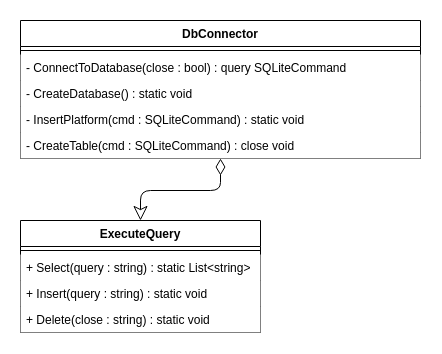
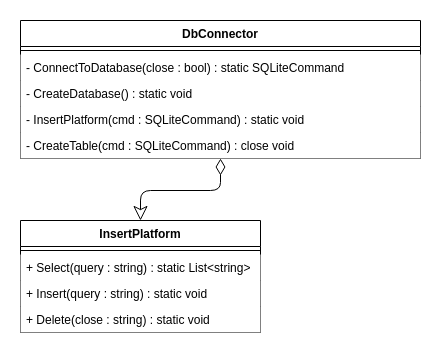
node "- ConnectToDatabase(close : bool) : query SQLiteCommand": label "- ConnectToDatabase(close : bool) : query SQLiteCommand" -> "- ConnectToDatabase(close : bool) : static SQLiteCommand"
node "ExecuteQuery": label "ExecuteQuery" -> "InsertPlatform"
